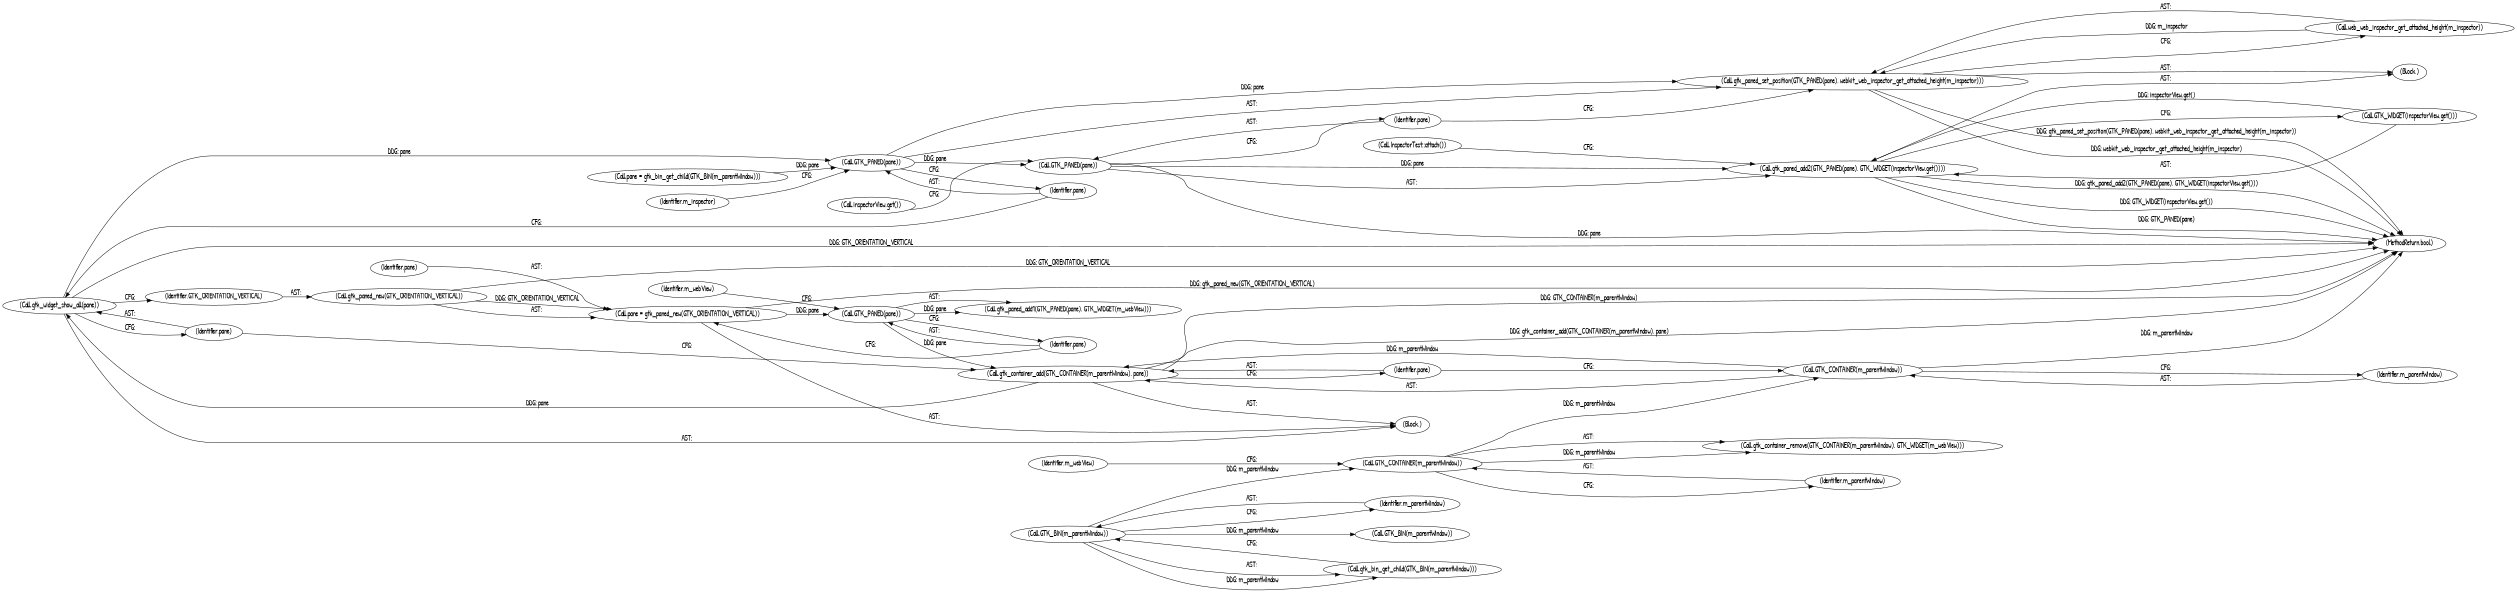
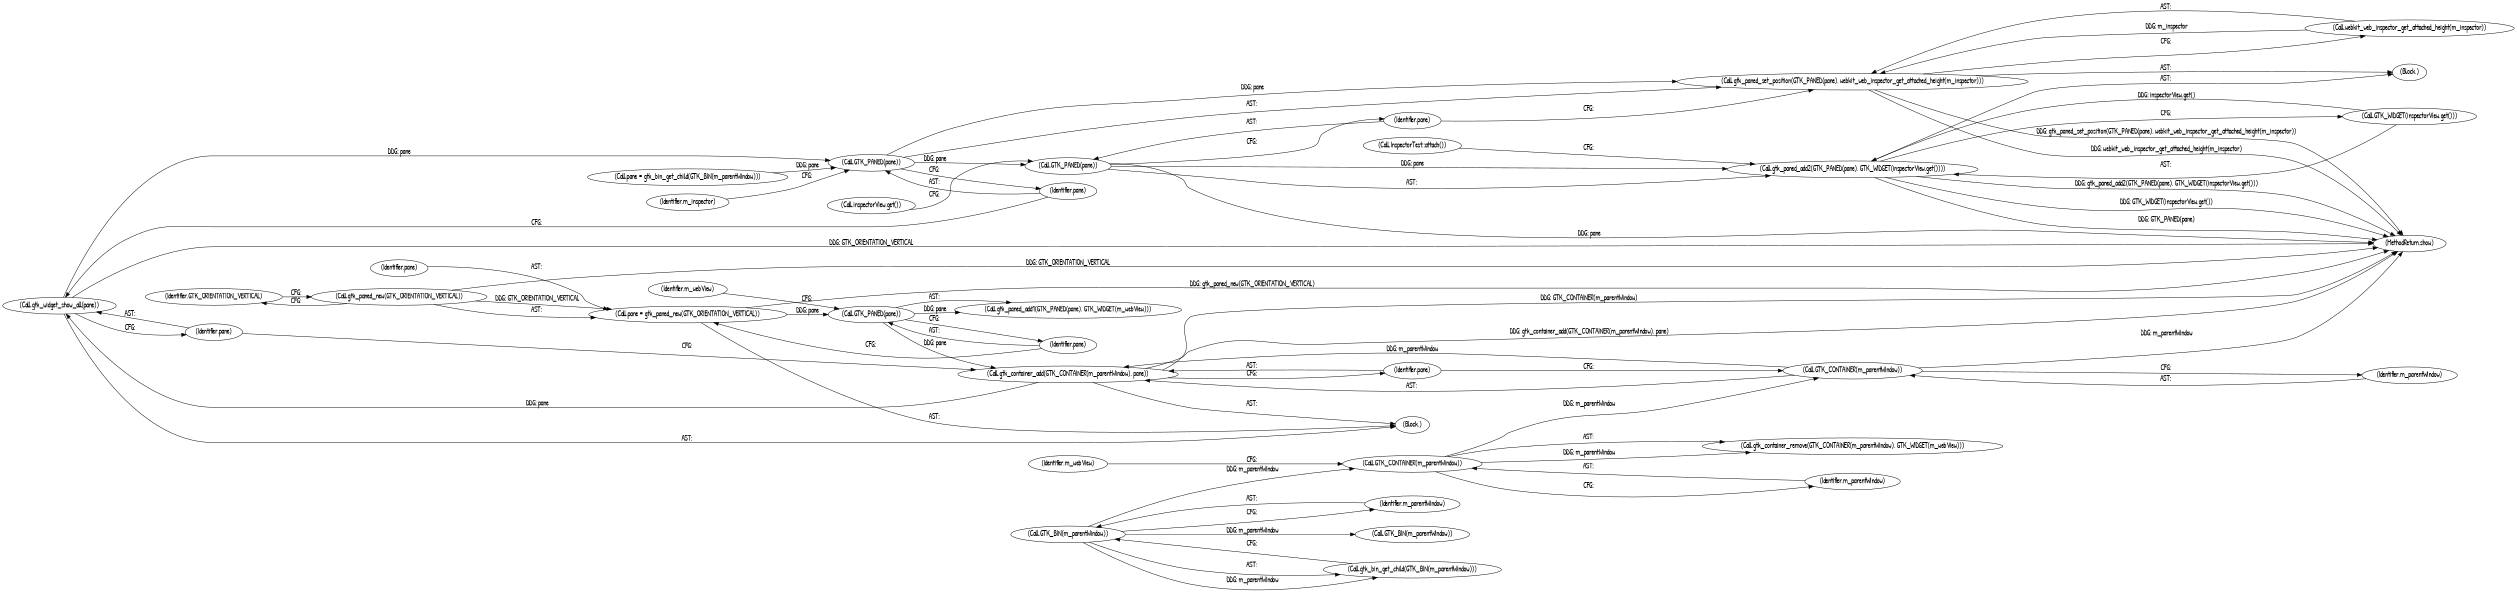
node "(Call,web_web_inspector_get_attached_height(m_inspector))": label "(Call,web_web_inspector_get_attached_height(m_inspector))" -> "(Call,webkit_web_inspector_get_attached_height(m_inspector))"
node "(MethodReturn,bool)": label "(MethodReturn,bool)" -> "(MethodReturn,show)"
edge "(Identifier,GTK_ORIENTATION_VERTICAL)" -> "(Call,gtk_paned_new(GTK_ORIENTATION_VERTICAL))": label "AST: " -> "CFG: "
edge "(Call,gtk_widget_show_all(pane))" -> "(Identifier,GTK_ORIENTATION_VERTICAL)": now "(Call,gtk_paned_new(GTK_ORIENTATION_VERTICAL))" -> "(Identifier,GTK_ORIENTATION_VERTICAL)"
